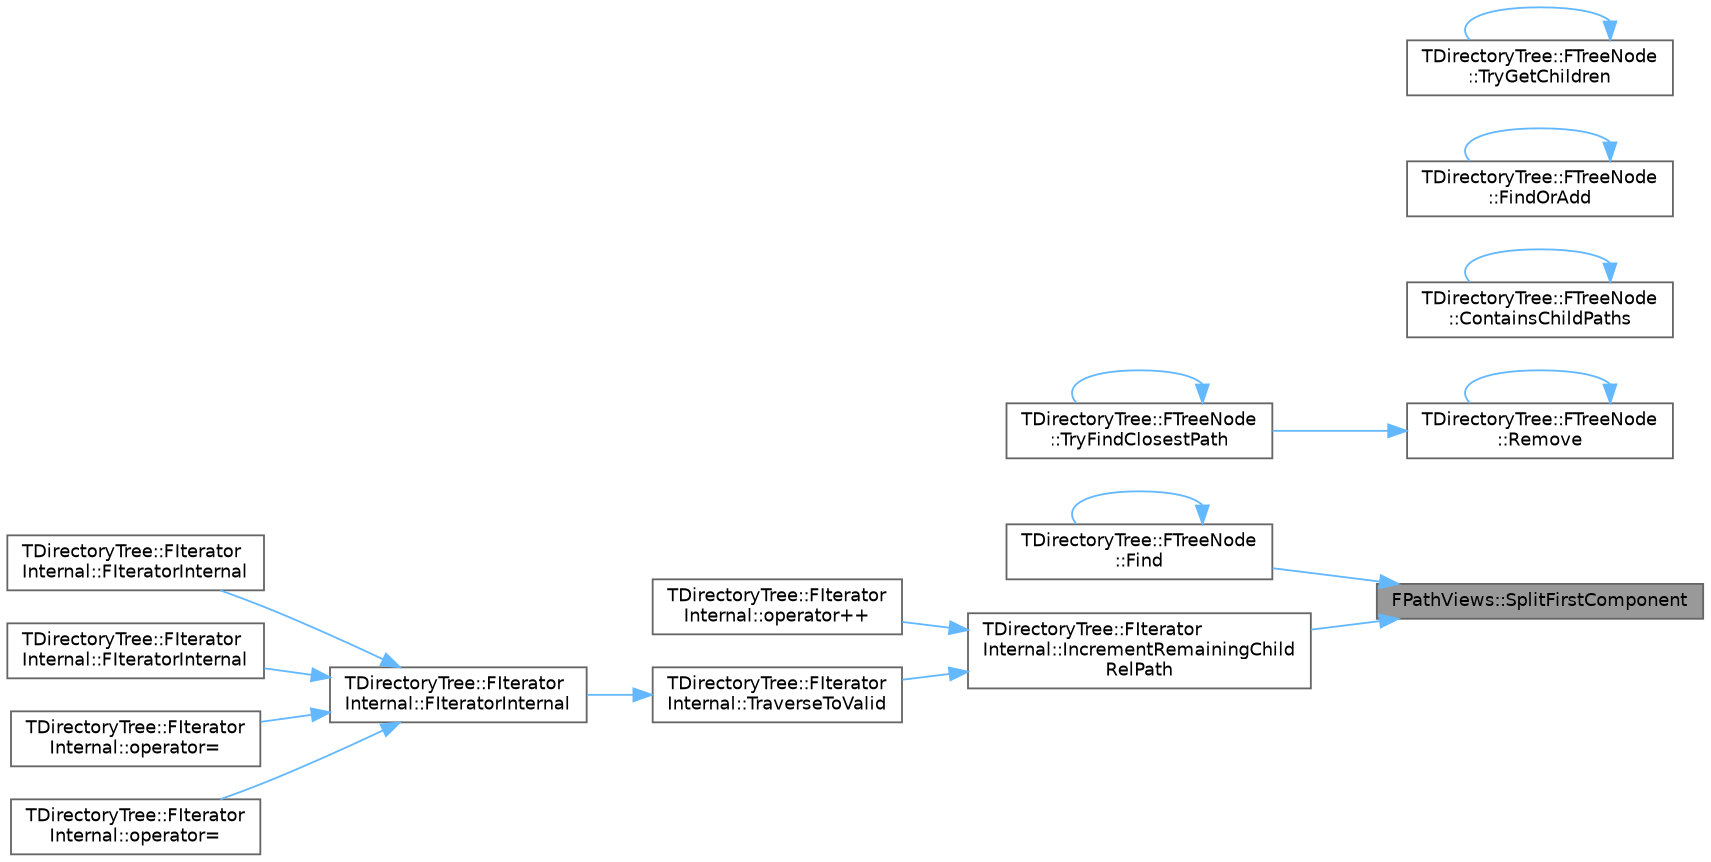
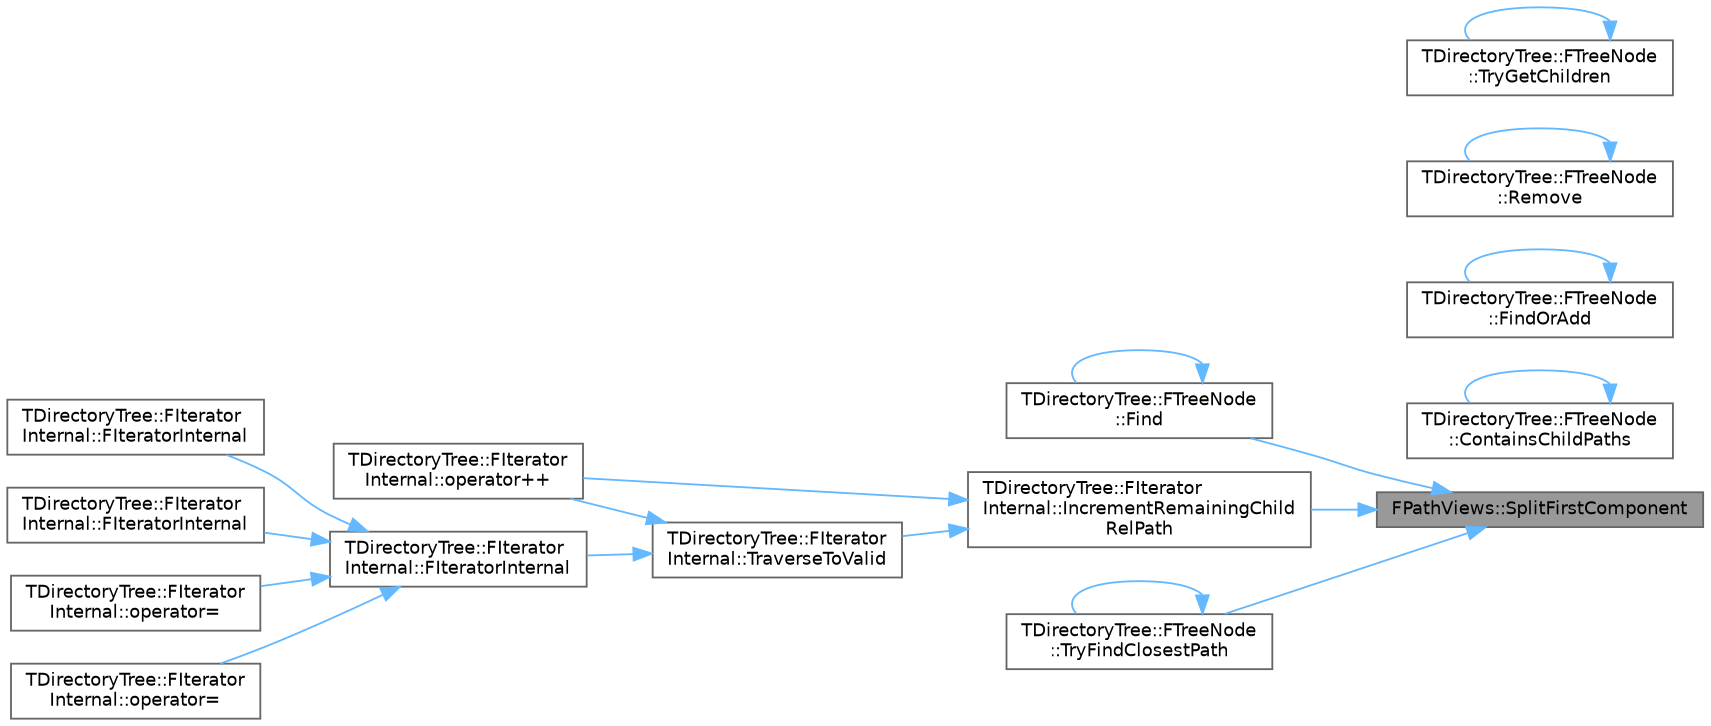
edge "TDirectoryTree::FTreeNode ::TryFindClosestPath" -> "TDirectoryTree::FTreeNode ::Remove": now "TDirectoryTree::FTreeNode ::TryFindClosestPath" -> "FPathViews::SplitFirstComponent"
edge "TDirectoryTree::FIterator Internal::operator++" -> "TDirectoryTree::FIterator Internal::TraverseToValid": added
